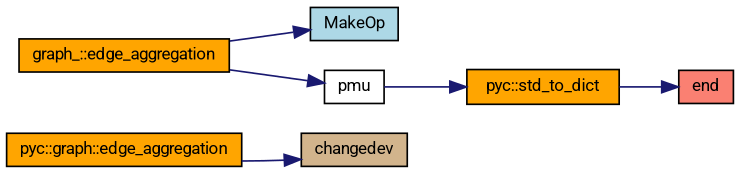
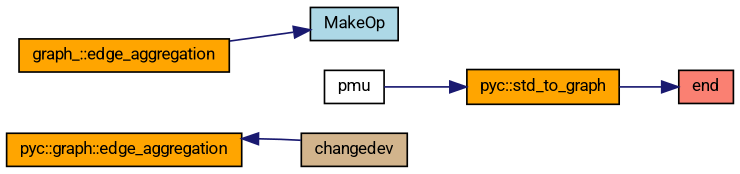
edge "graph_::edge_aggregation" -> "pmu": removed
node "pyc::std_to_dict": label "pyc::std_to_dict" -> "pyc::std_to_graph"
edge "pyc::graph::edge_aggregation" -> "changedev": reversed
